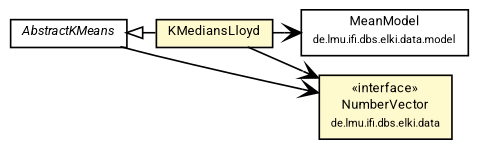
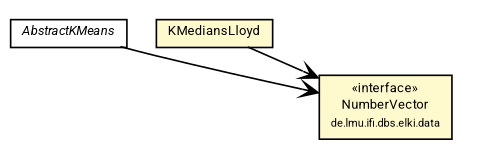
edge "KMediansLloyd" -> "AbstractKMeans": removed
node "MeanModel": removed
